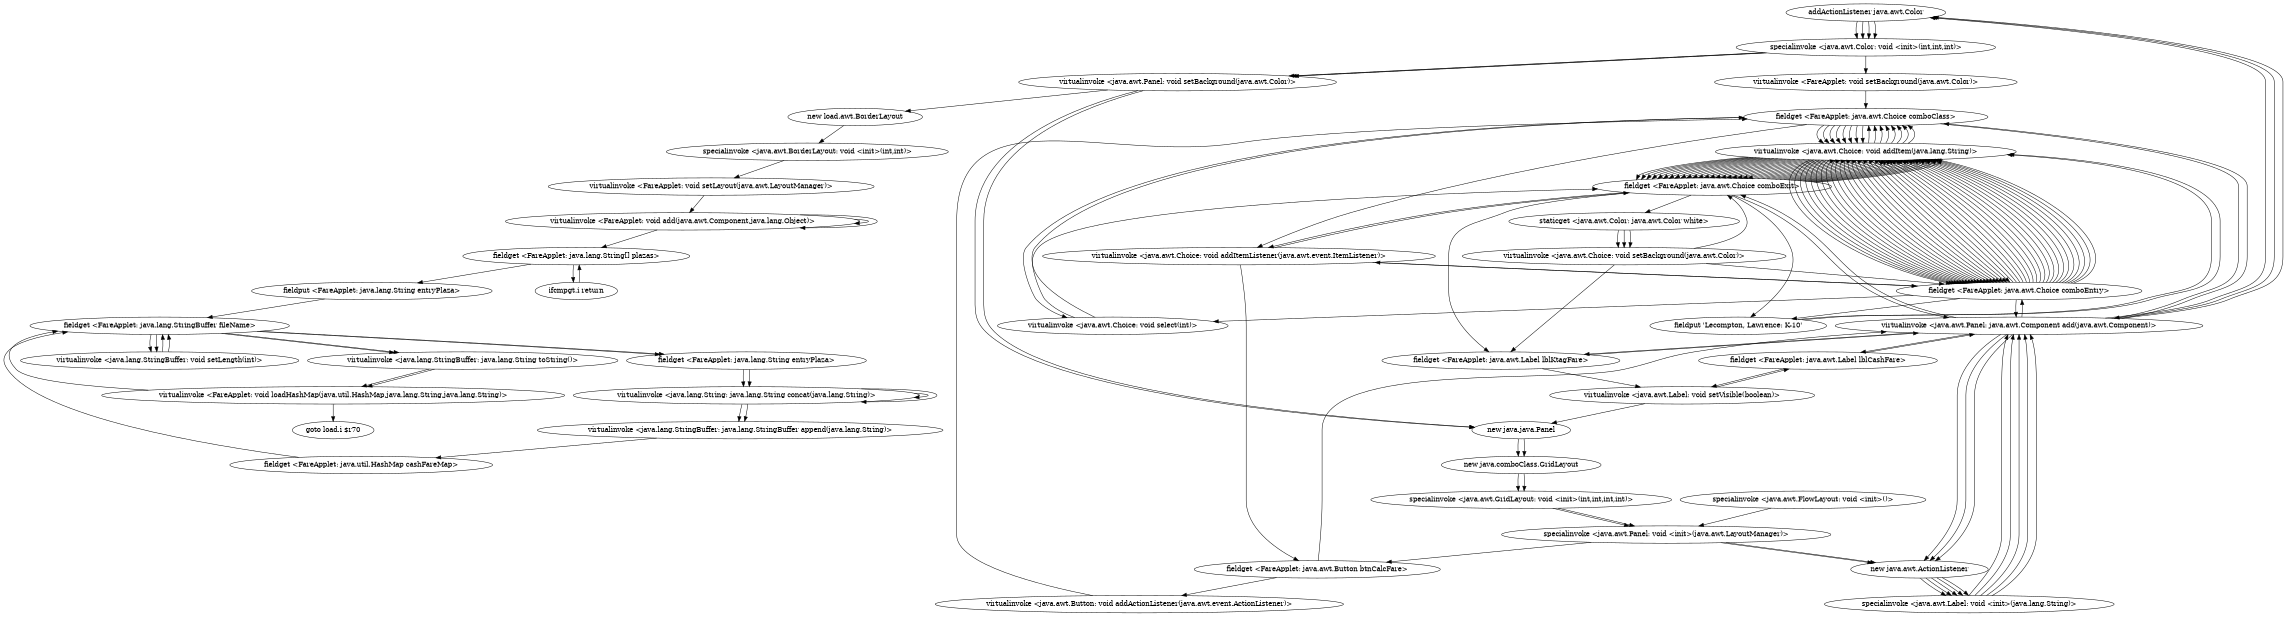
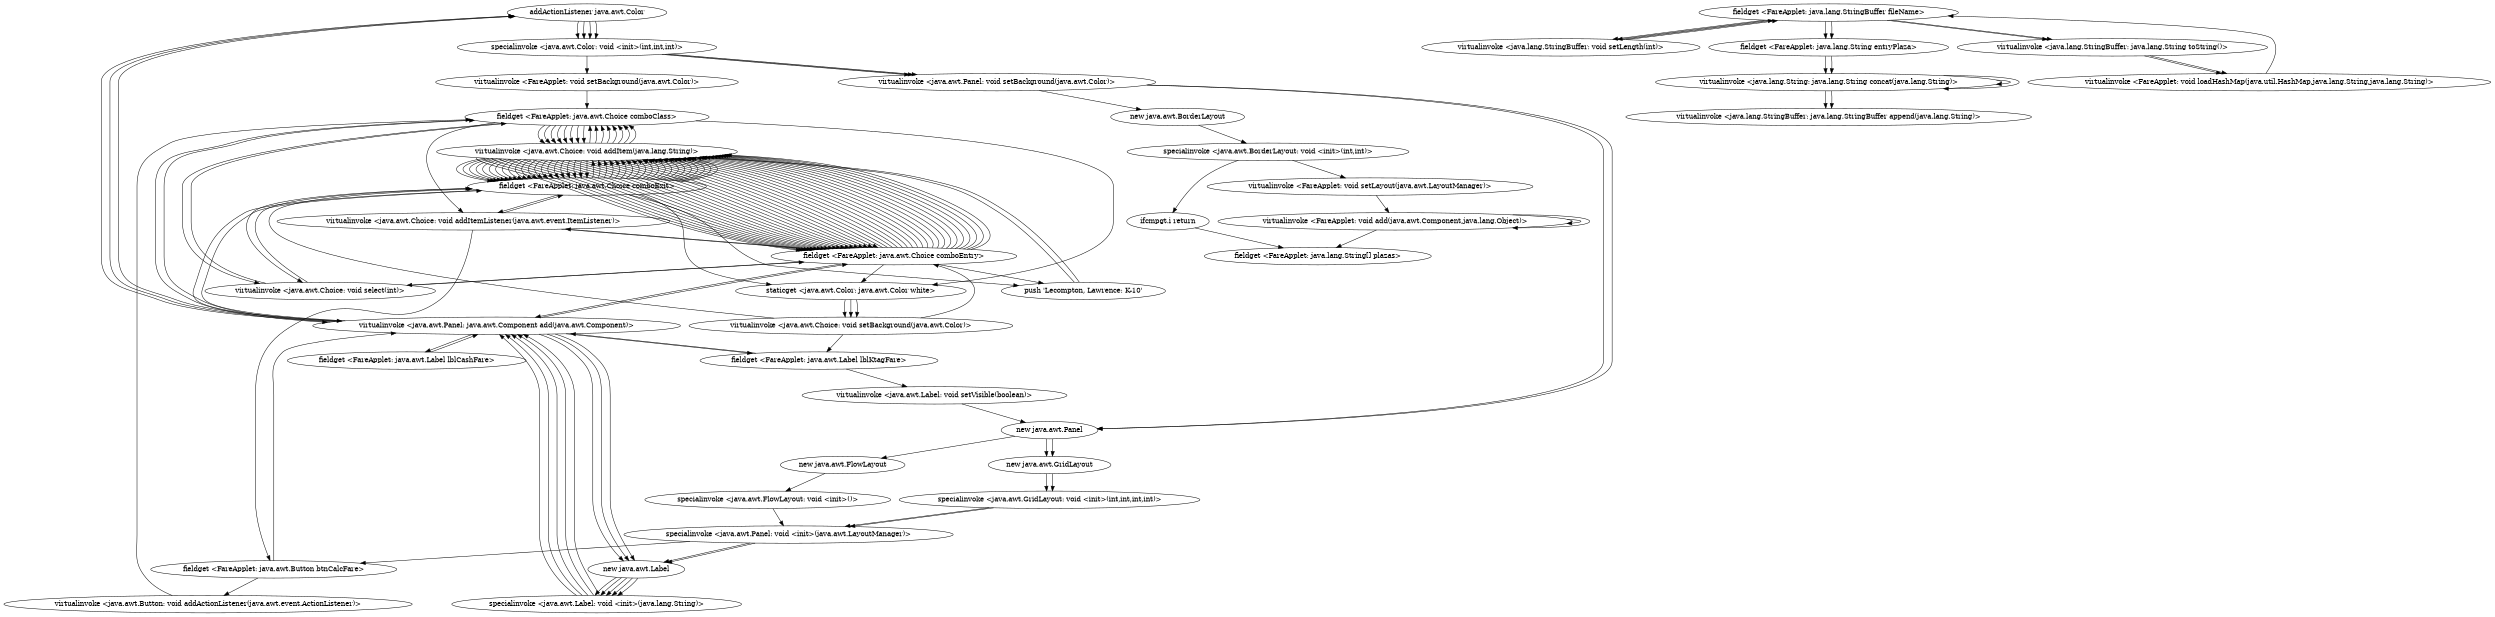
node "new load.awt.BorderLayout": label "new load.awt.BorderLayout" -> "new java.awt.BorderLayout"
edge "fieldget <FareApplet: java.awt.Choice comboClass>" -> "staticget <java.awt.Color: java.awt.Color white>": added
edge "fieldget <FareApplet: java.awt.Choice comboExit>" -> "fieldget <FareApplet: java.awt.Label lblKtagFare>": now "fieldget <FareApplet: java.awt.Choice comboExit>" -> "virtualinvoke <java.awt.Choice: void select(int)>"
edge "fieldget <FareApplet: java.lang.String[] plazas>" -> "ifcmpgt.i return": now "specialinvoke <java.awt.BorderLayout: void <init>(int,int)>" -> "ifcmpgt.i return"
edge "fieldget <FareApplet: java.awt.Choice comboEntry>" -> "staticget <java.awt.Color: java.awt.Color white>": added
edge "virtualinvoke <java.awt.Choice: void select(int)>" -> "fieldget <FareApplet: java.awt.Choice comboEntry>": added
node "fieldput <FareApplet: java.lang.String entryPlaza>": removed
node "fieldput 'Lecompton, Lawrence: K-10'": label "fieldput 'Lecompton, Lawrence: K-10'" -> "push 'Lecompton, Lawrence: K-10'"
edge "fieldget <FareApplet: java.awt.Label lblCashFare>" -> "virtualinvoke <java.awt.Label: void setVisible(boolean)>": removed
edge "virtualinvoke <java.awt.Label: void setVisible(boolean)>" -> "fieldget <FareApplet: java.awt.Label lblCashFare>": removed
node "goto load.i $r70": removed
node "new java.java.Panel": label "new java.java.Panel" -> "new java.awt.Panel"
node "fieldget <FareApplet: java.util.HashMap cashFareMap>": removed
node "new java.awt.FlowLayout": added
node "new java.comboClass.GridLayout": label "new java.comboClass.GridLayout" -> "new java.awt.GridLayout"
node "new java.awt.ActionListener": label "new java.awt.ActionListener" -> "new java.awt.Label"
